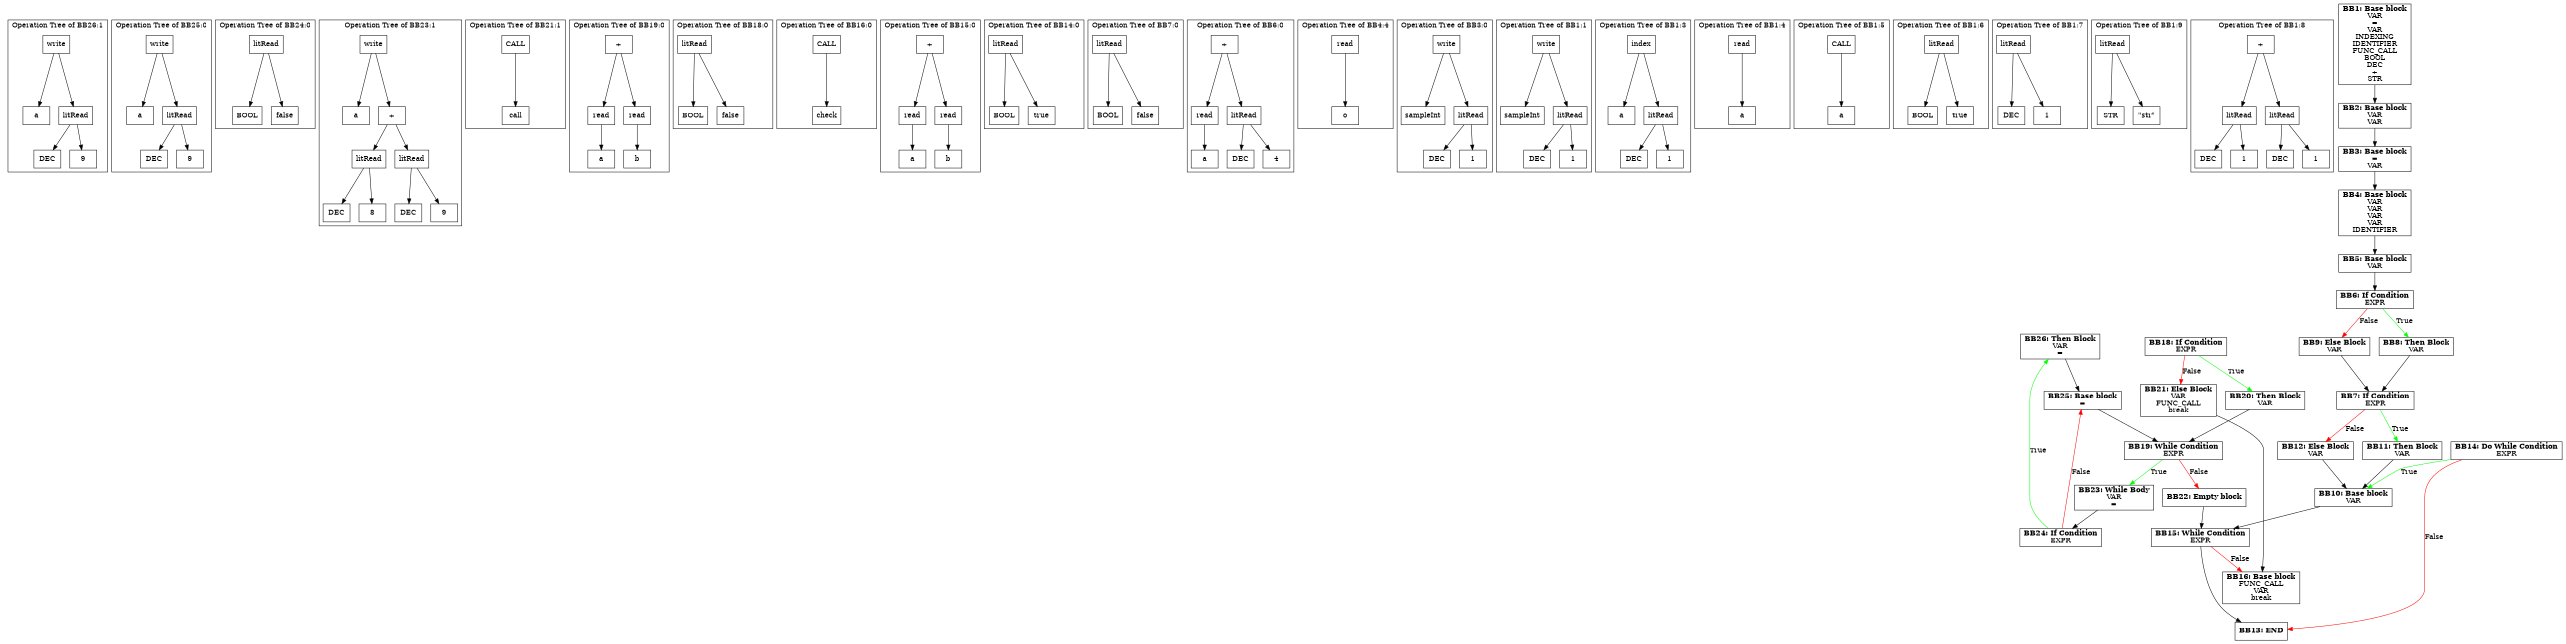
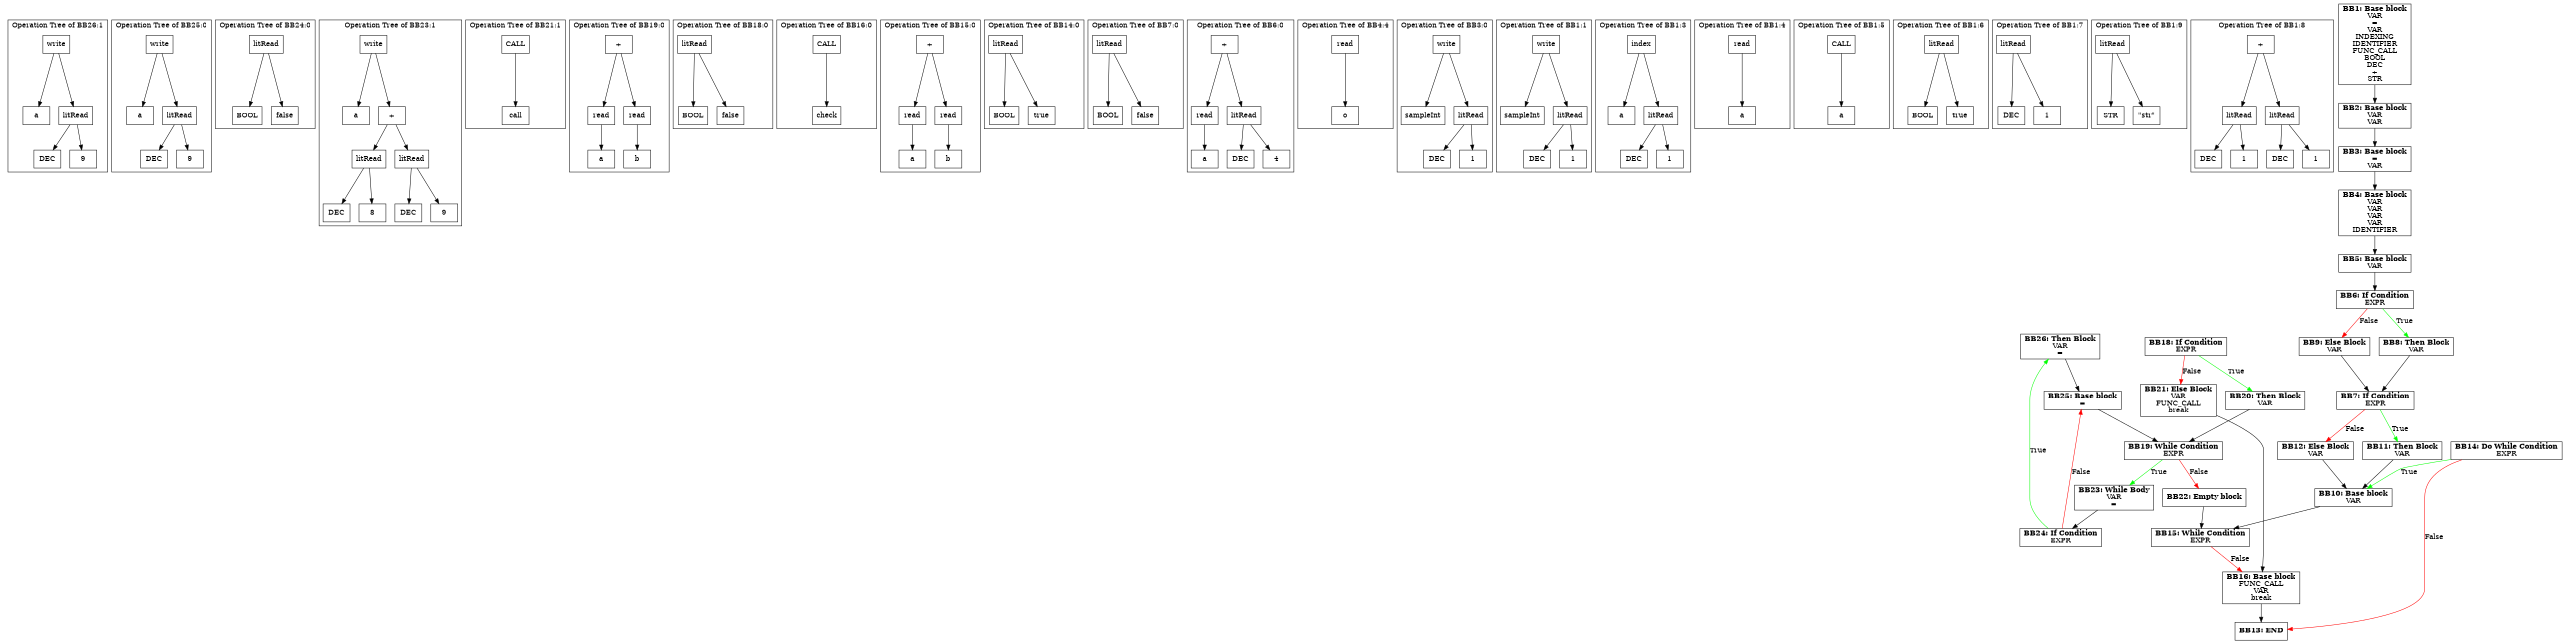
edge "BB15: While Condition" -> "BB13: END": now "BB16: Base block" -> "BB13: END"
